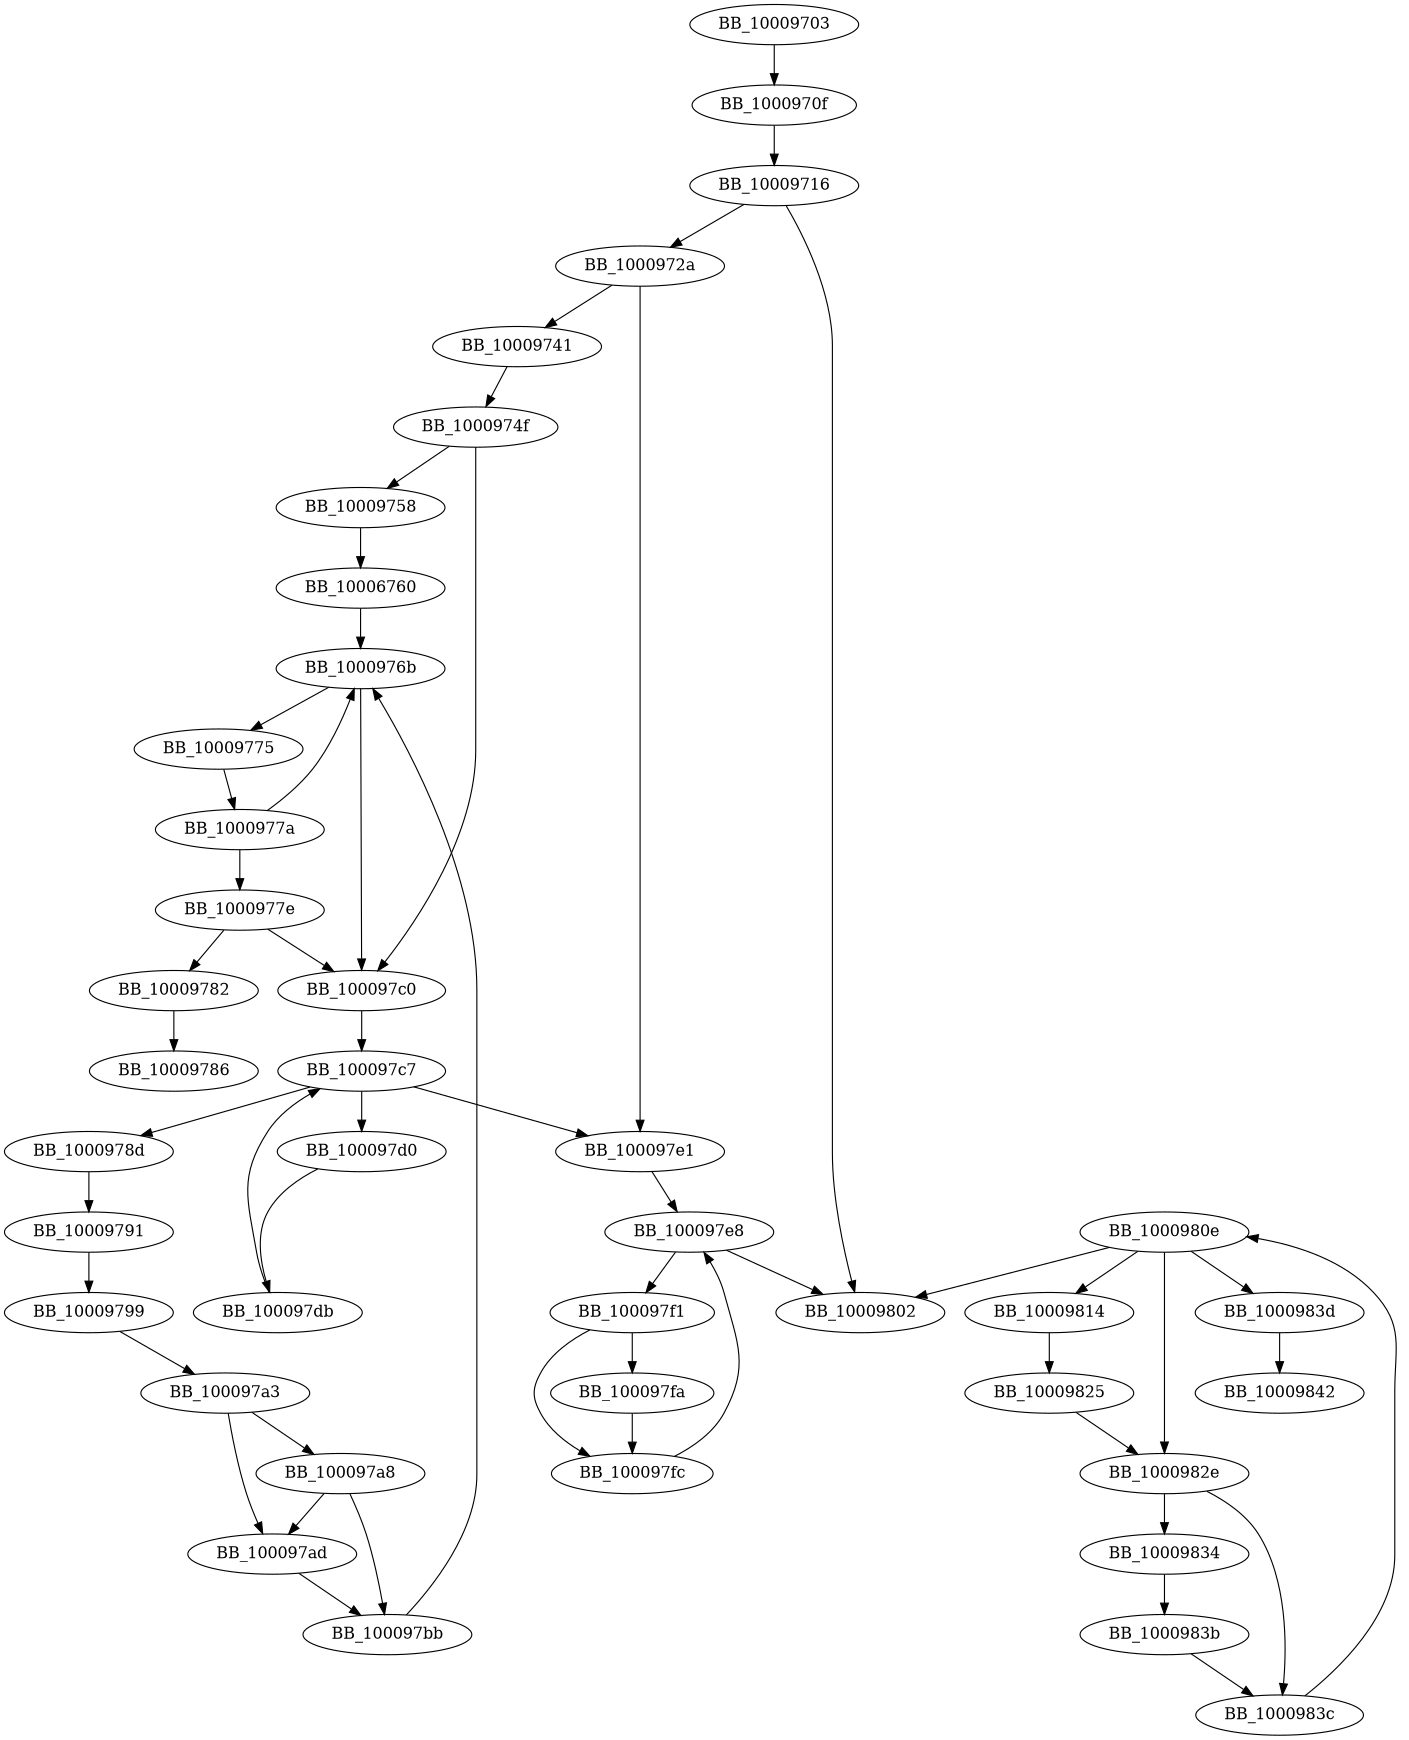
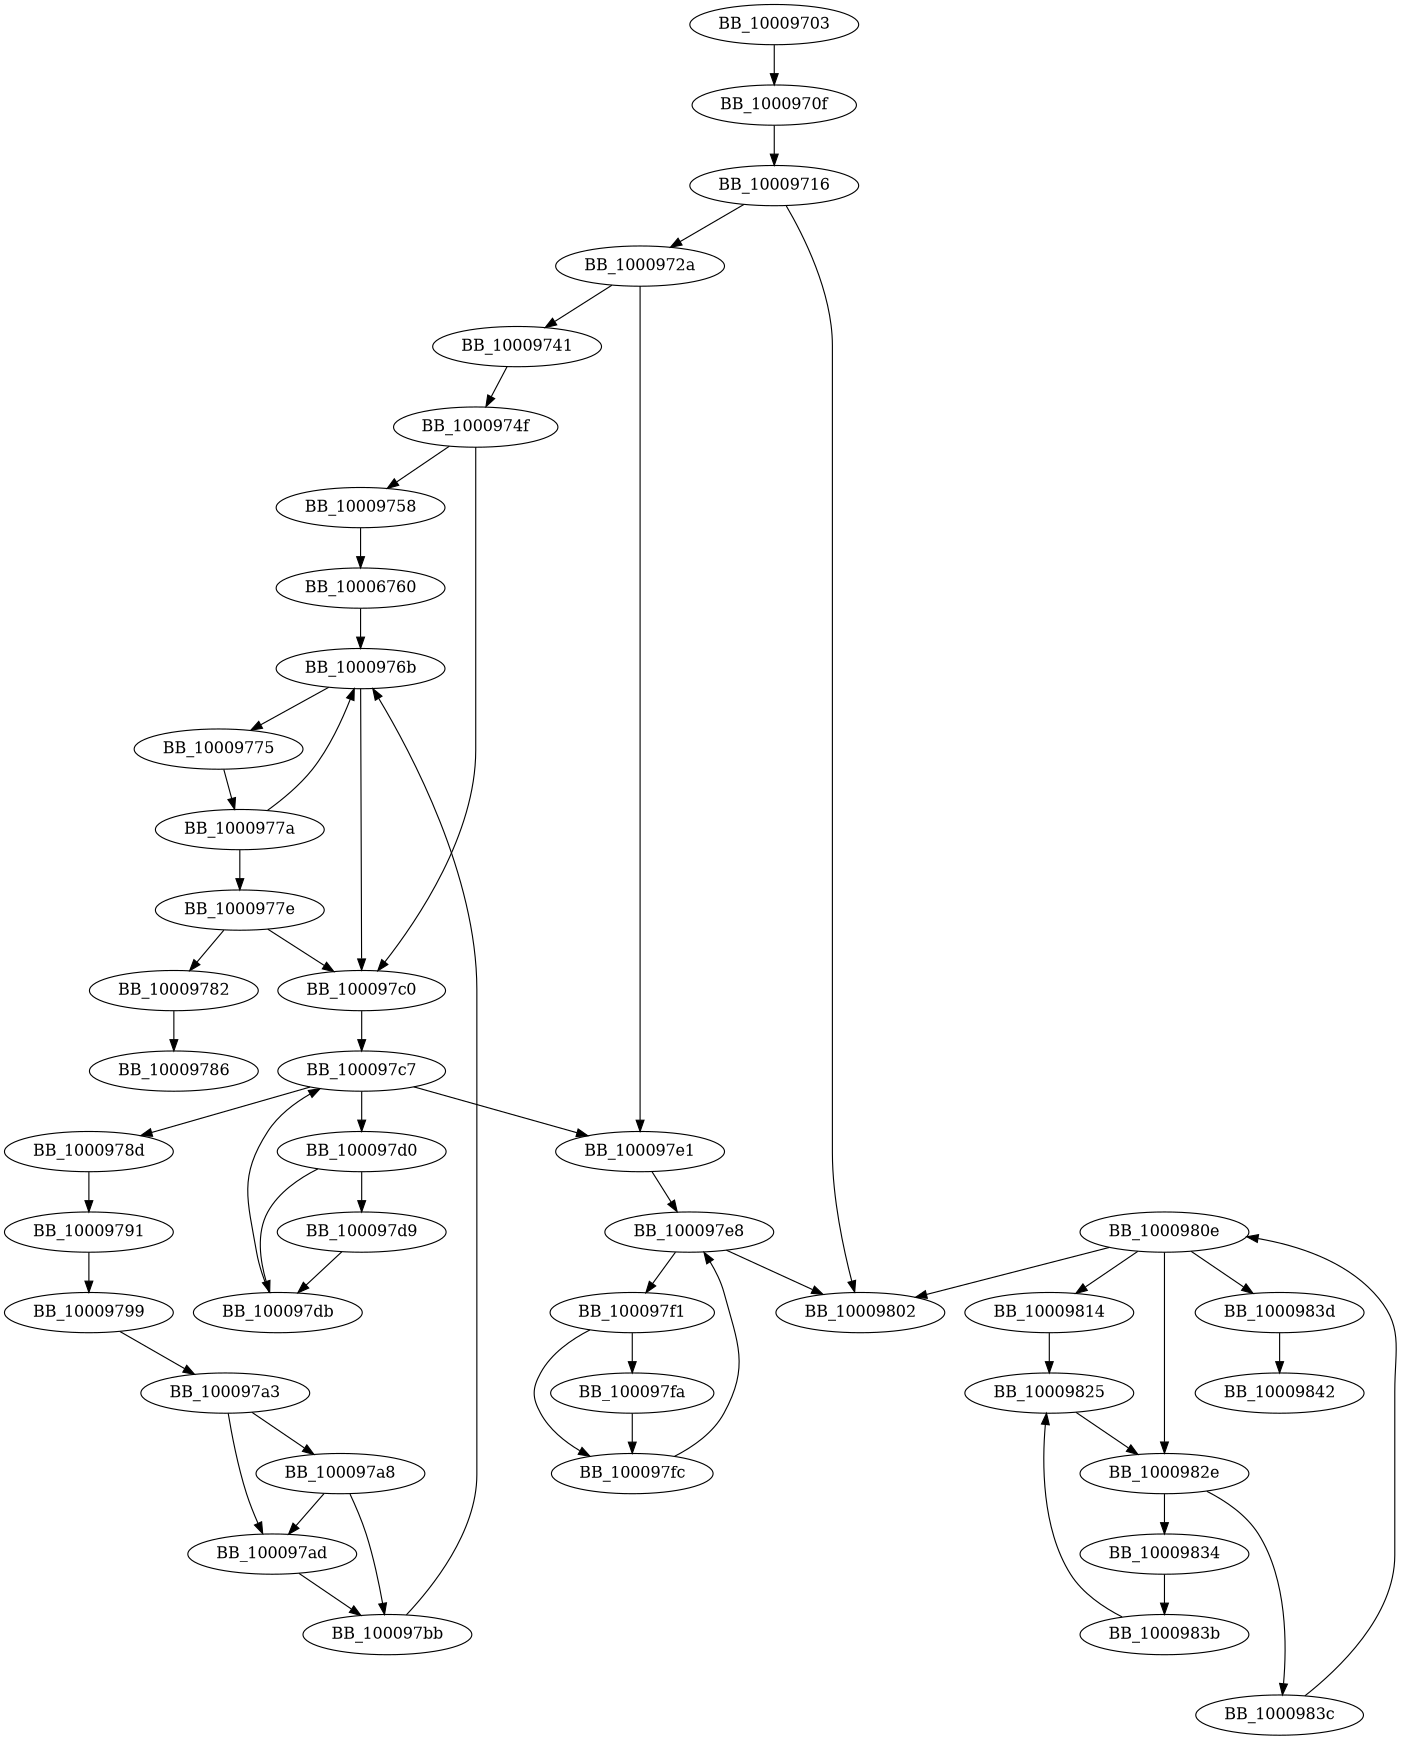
node "BB_100097d9": added
edge "BB_1000983b" -> "BB_1000983c": now "BB_1000983b" -> "BB_10009825"
